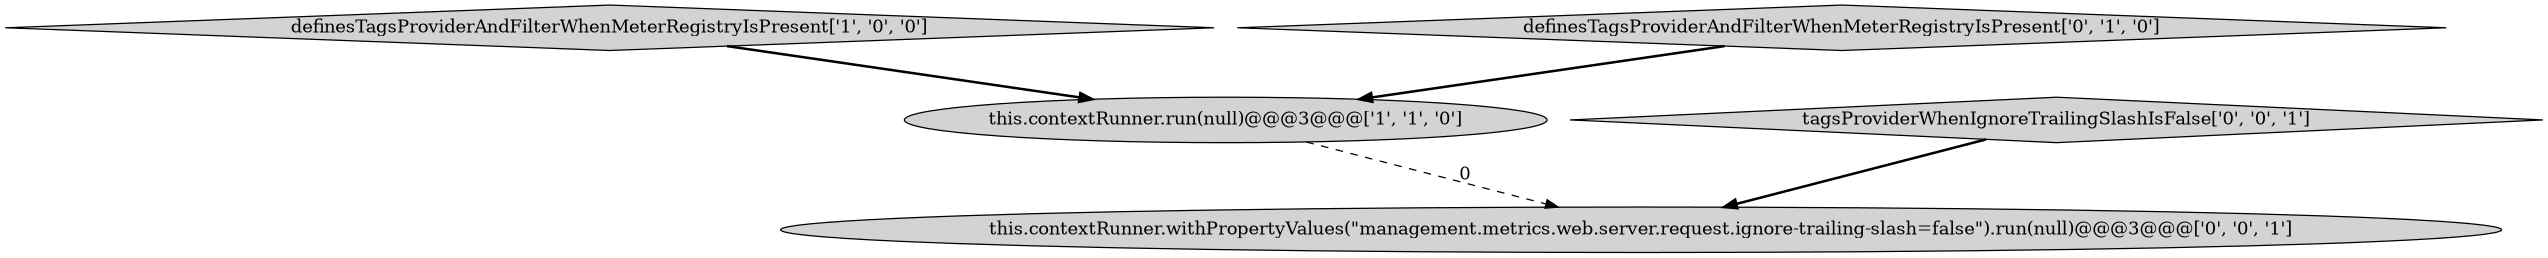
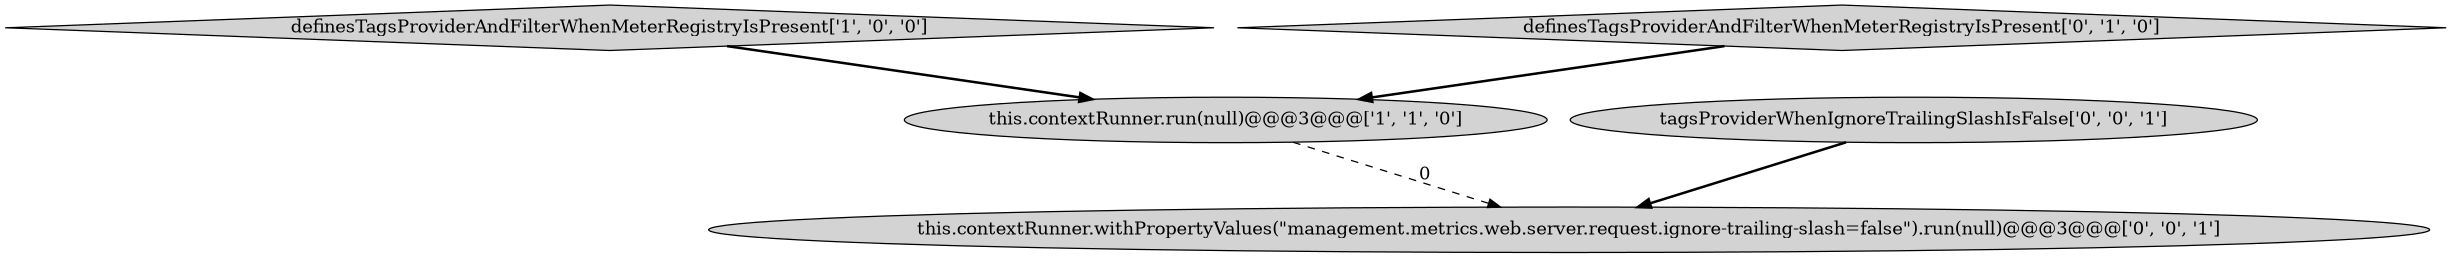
node "tagsProviderWhenIgnoreTrailingSlashIsFalse['0', '0', '1']": shape diamond -> ellipse
